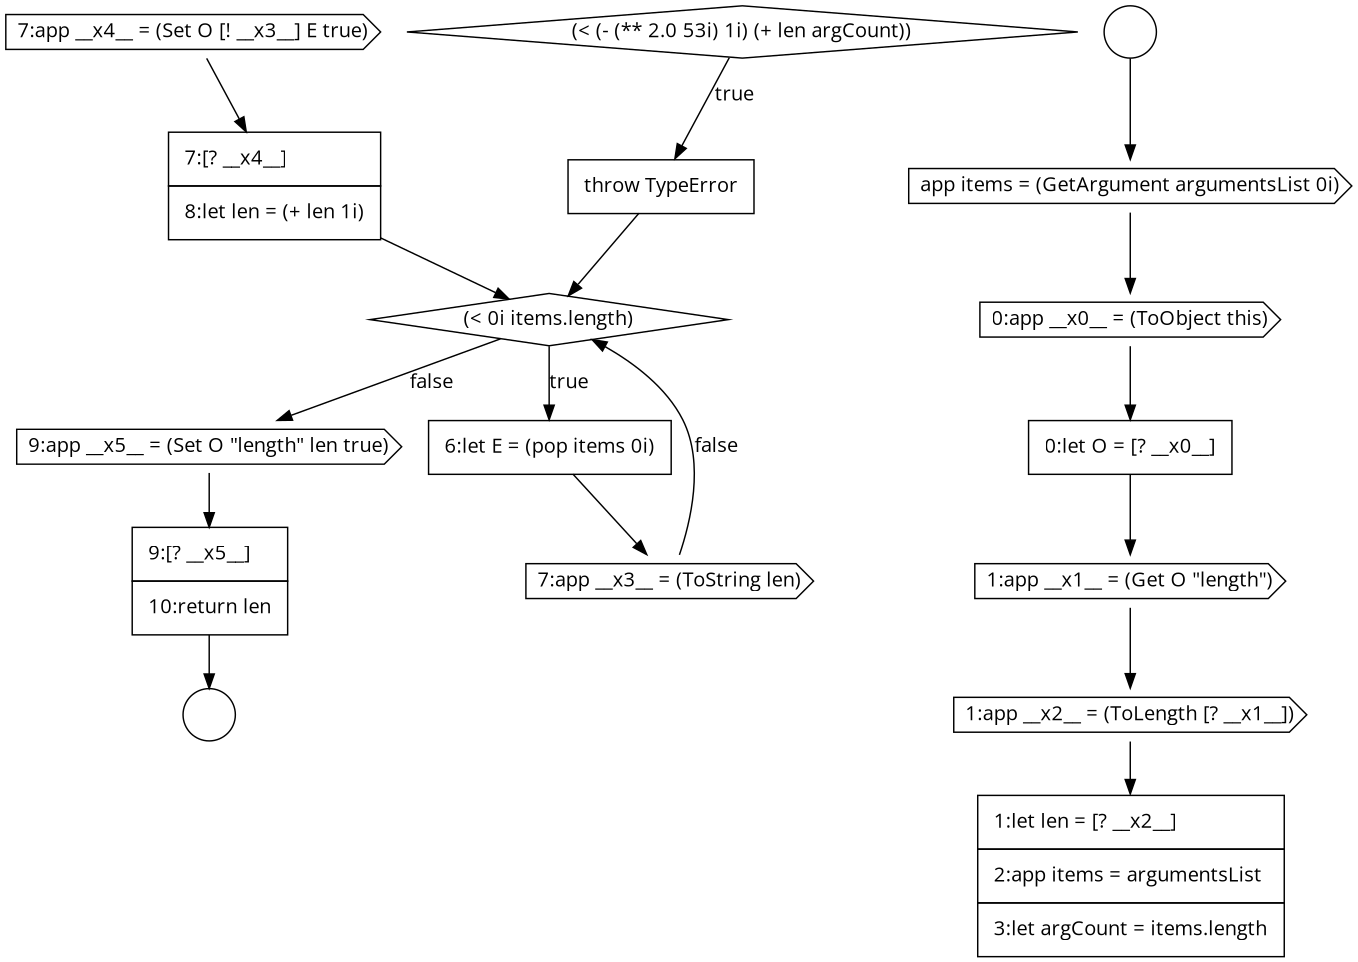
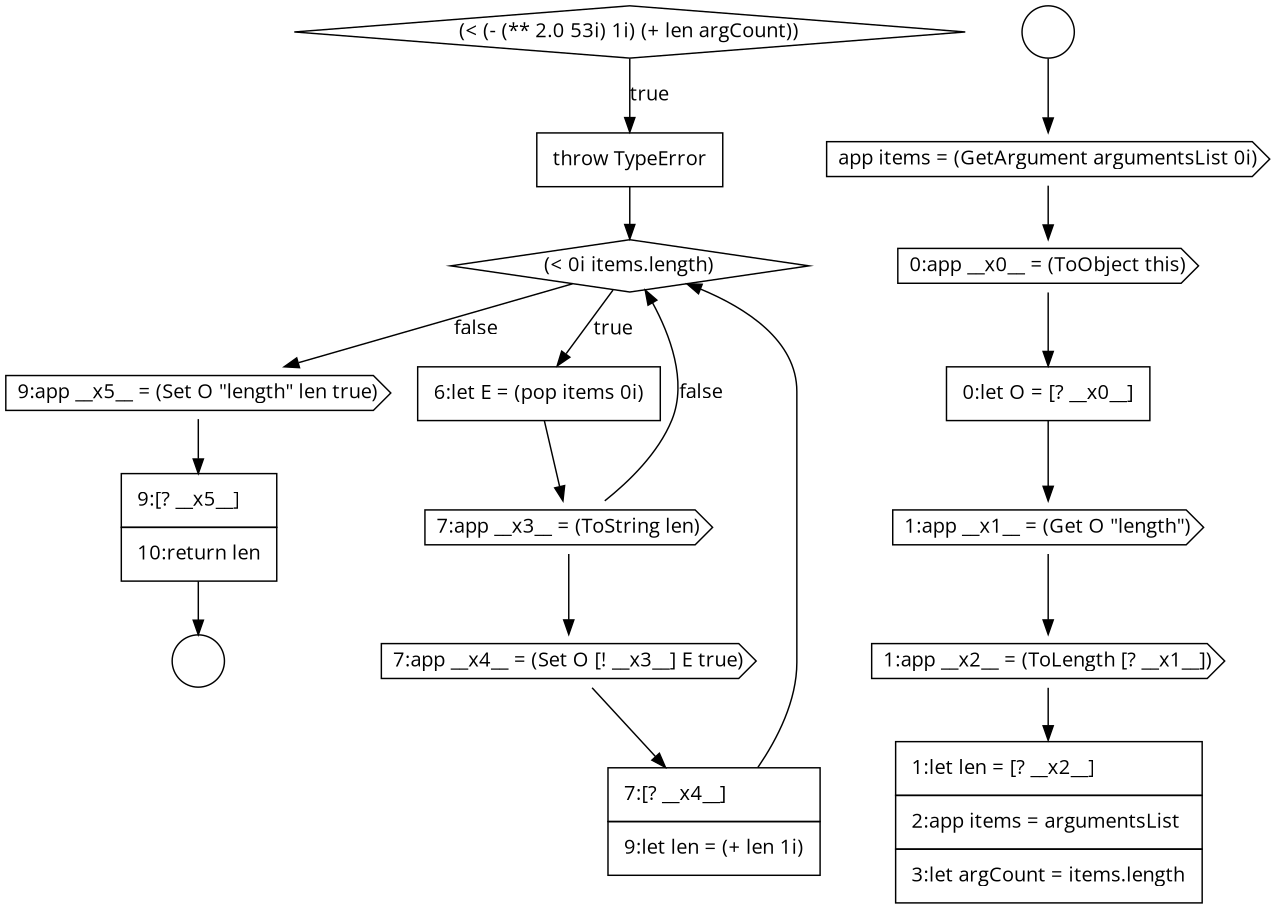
node "7:[? __x4__]": text "8:let len = (+ len 1i)" -> "9:let len = (+ len 1i)"
edge "7:app __x3__ = (ToString len)" -> "7:app __x4__ = (Set O [! __x3__] E true)": added
